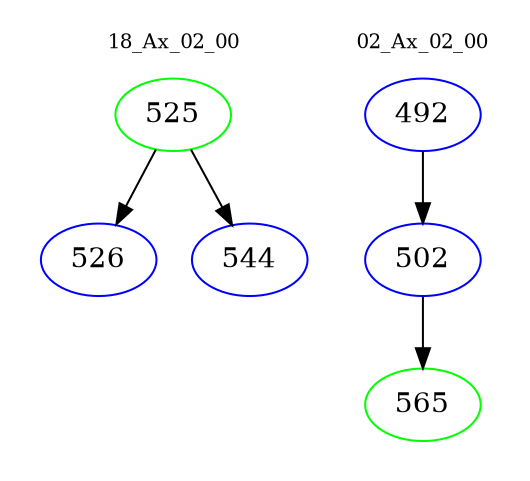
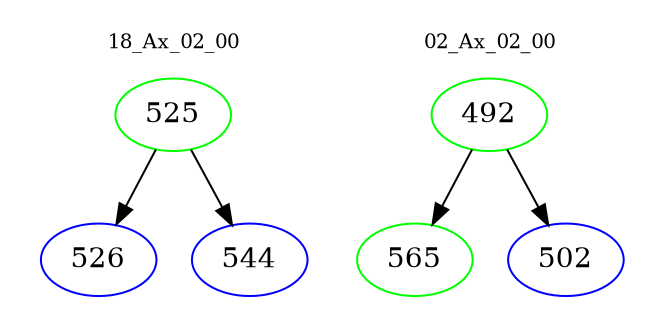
node "492": color blue -> green
edge "502" -> "565": now "492" -> "565"
